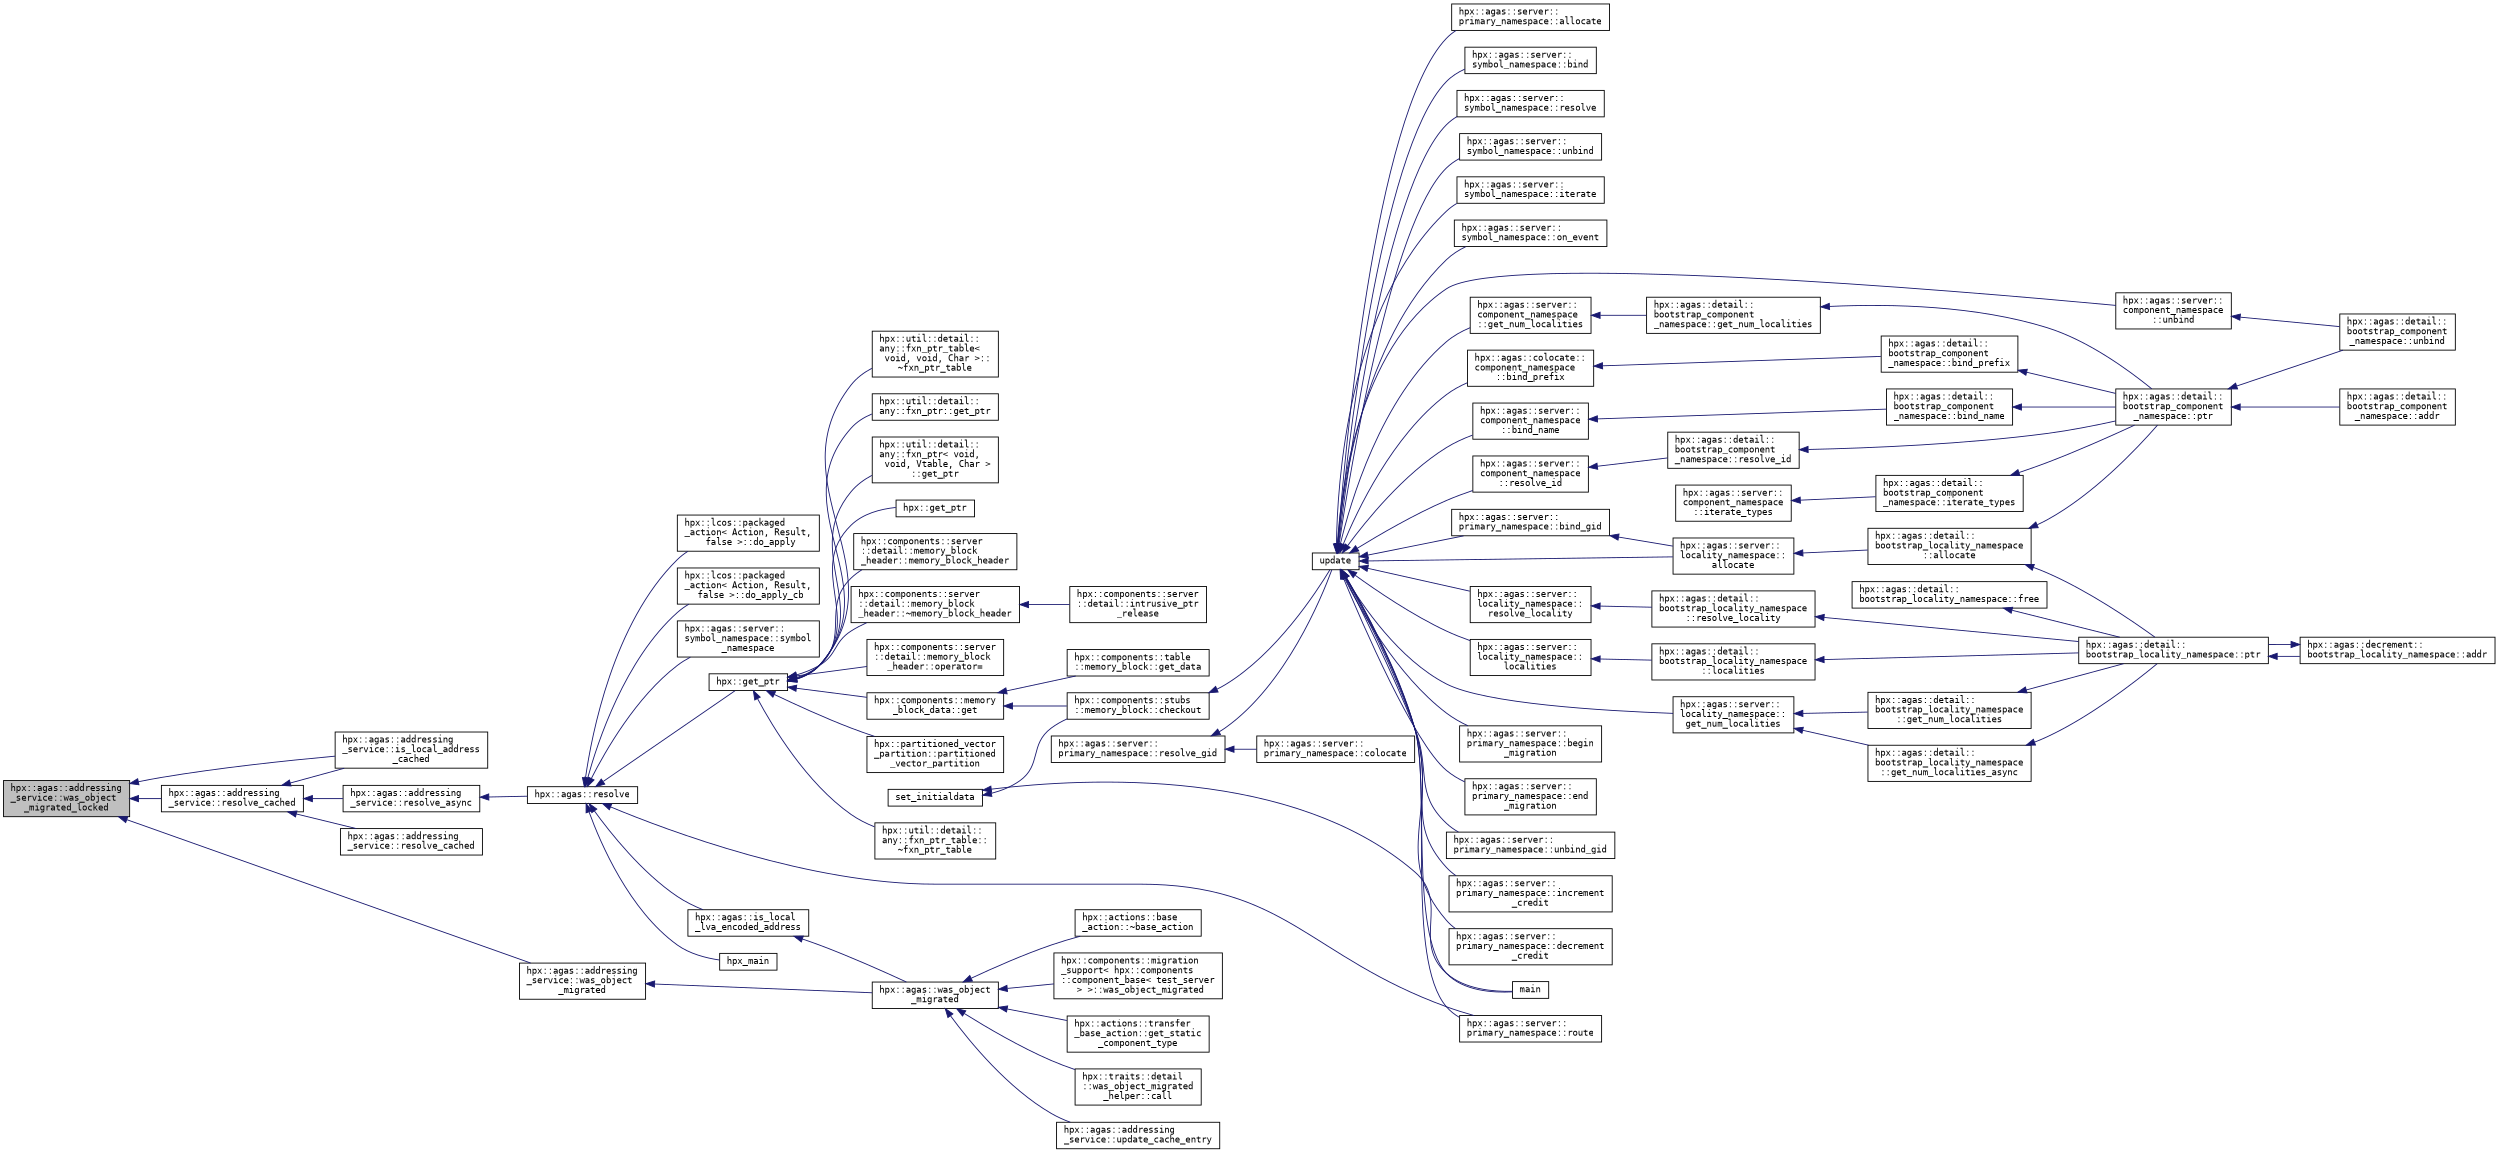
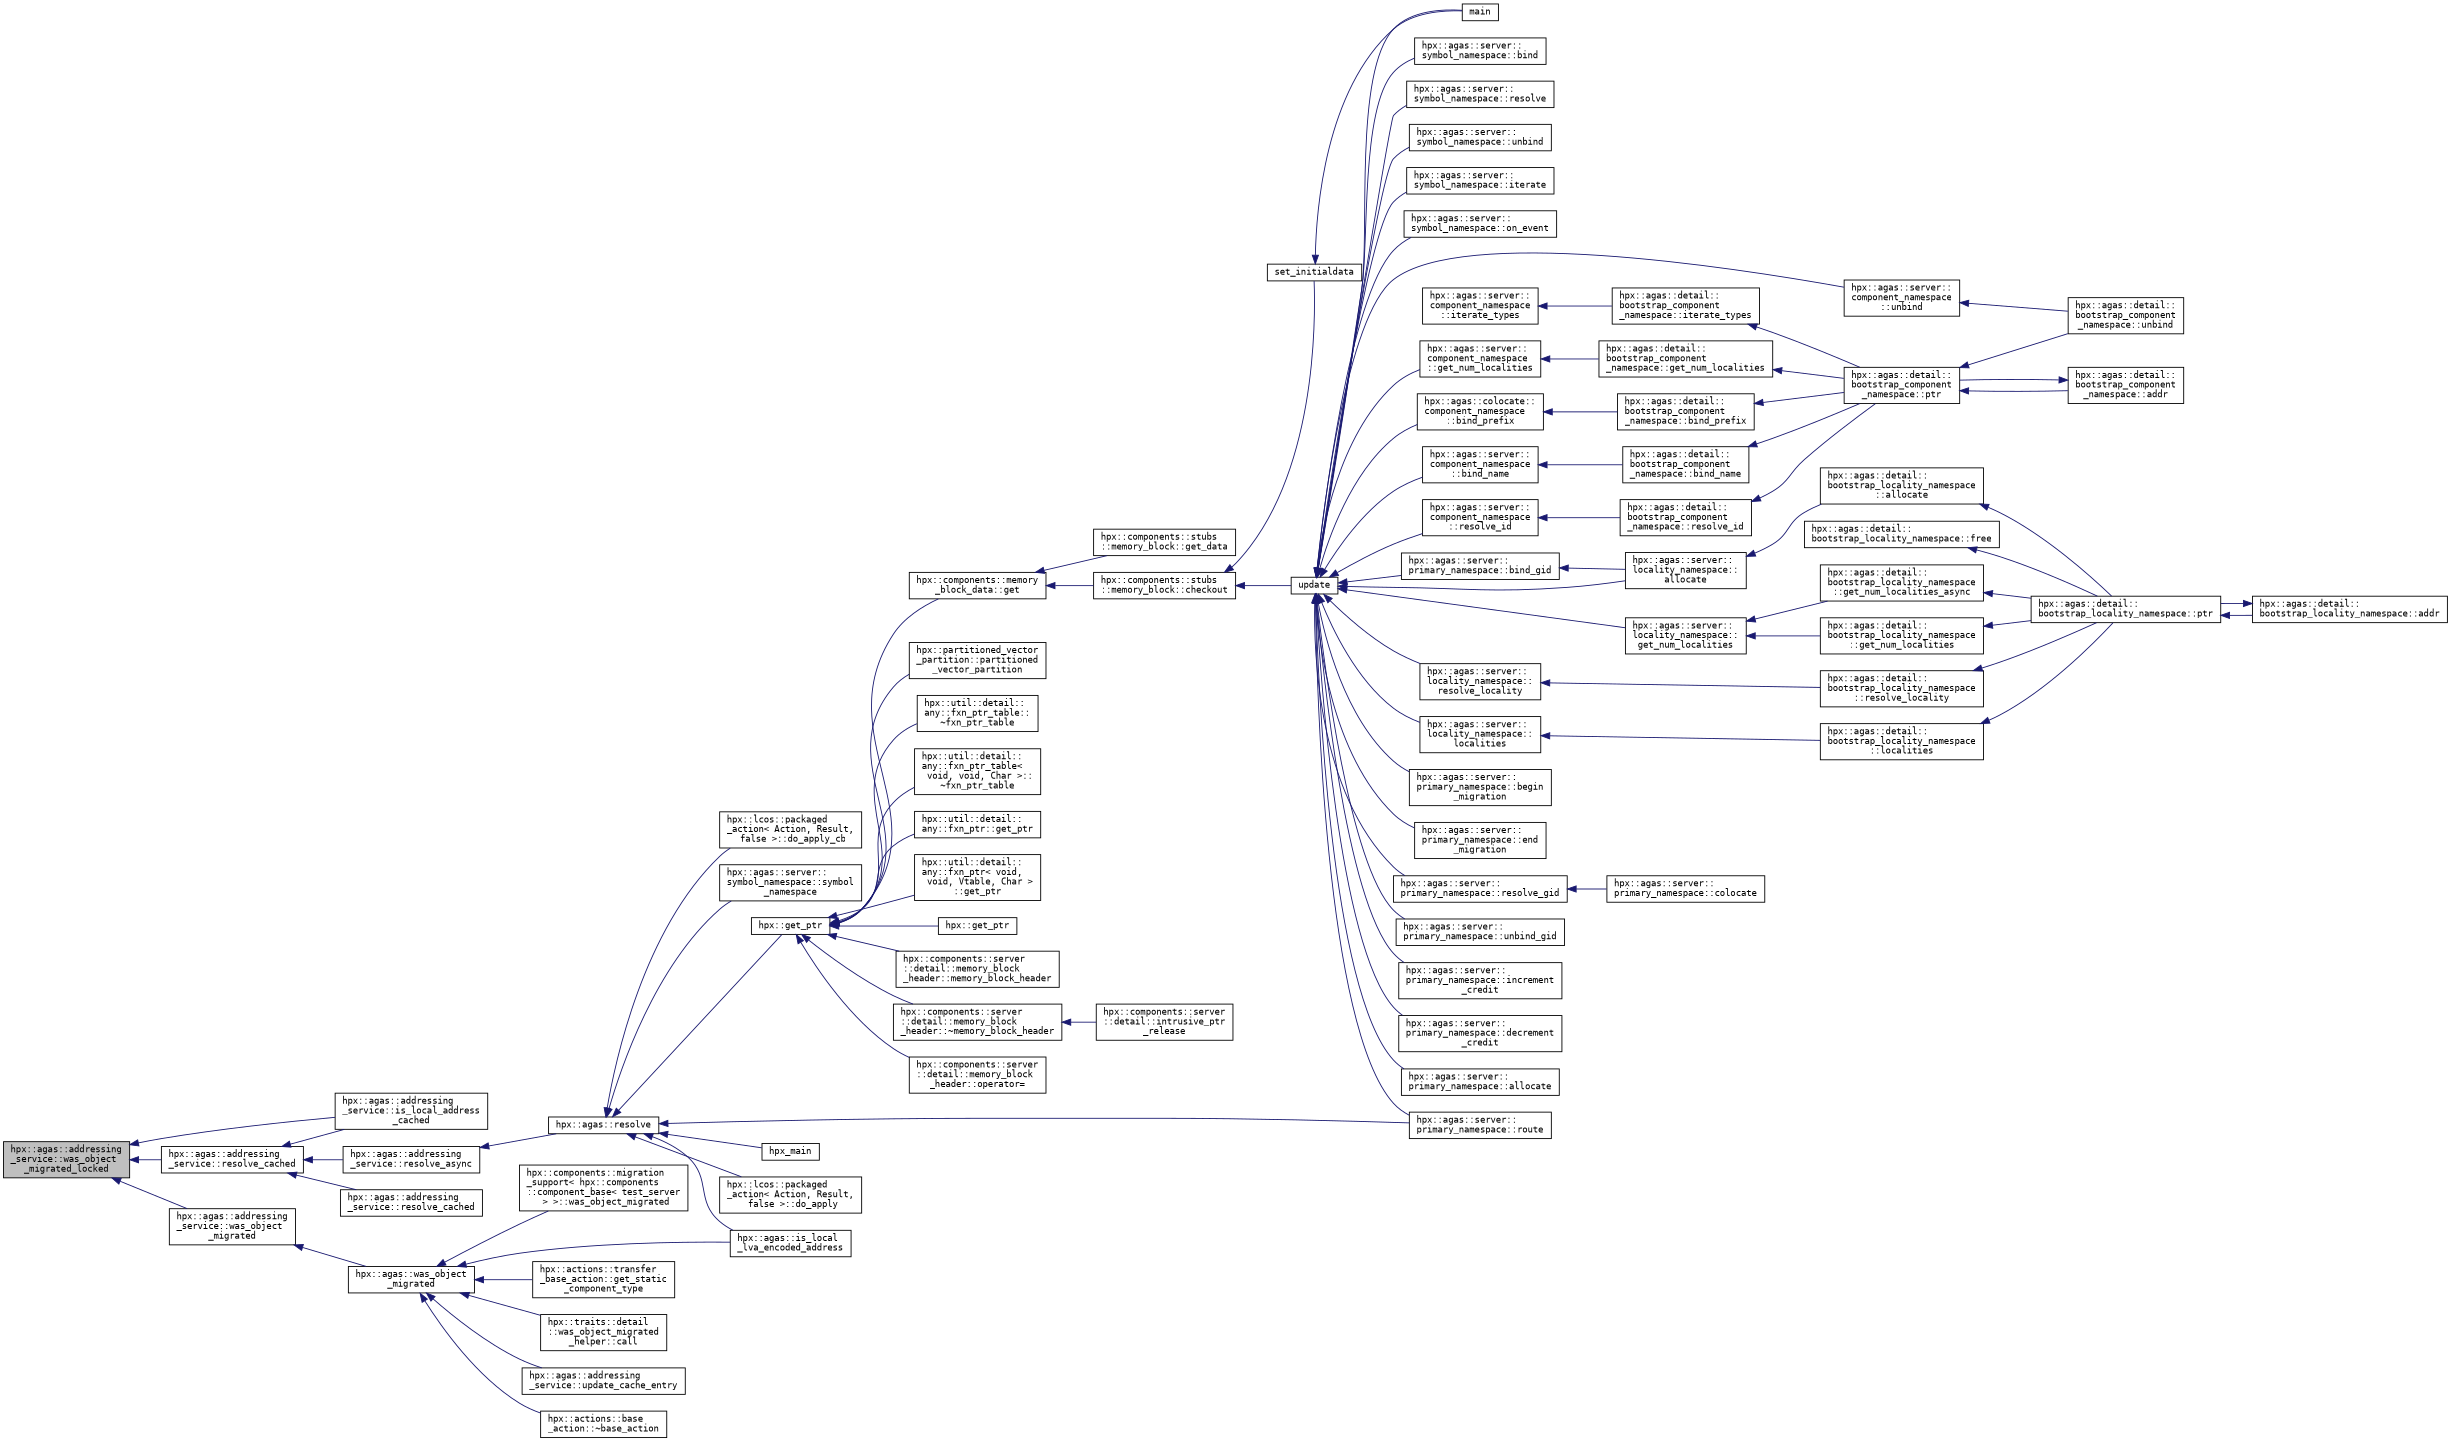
edge "hpx::agas::detail:: bootstrap_component _namespace::ptr" -> "hpx::agas::detail:: bootstrap_locality_namespace ::allocate": now "hpx::agas::detail:: bootstrap_component _namespace::ptr" -> "hpx::agas::detail:: bootstrap_component _namespace::addr"
node "hpx::agas::decrement:: bootstrap_locality_namespace::addr": label "hpx::agas::decrement:: bootstrap_locality_namespace::addr" -> "hpx::agas::detail:: bootstrap_locality_namespace::addr"
edge "update" -> "hpx::agas::server:: primary_namespace::resolve_gid": reversed
node "hpx::components::table ::memory_block::get_data": label "hpx::components::table ::memory_block::get_data" -> "hpx::components::stubs ::memory_block::get_data"
edge "hpx::components::stubs ::memory_block::checkout" -> "set_initialdata": reversed
edge "hpx::agas::was_object _migrated" -> "hpx::agas::is_local _lva_encoded_address": reversed
